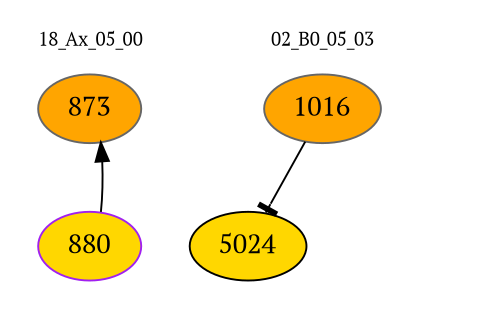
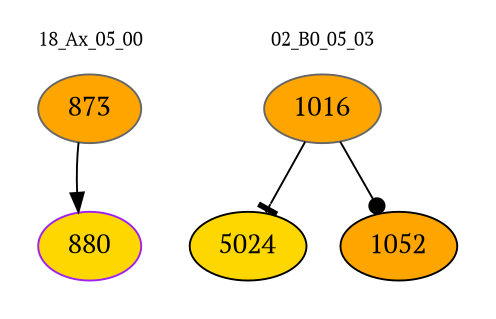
edge "880" -> "873": reversed
node "1052": added
